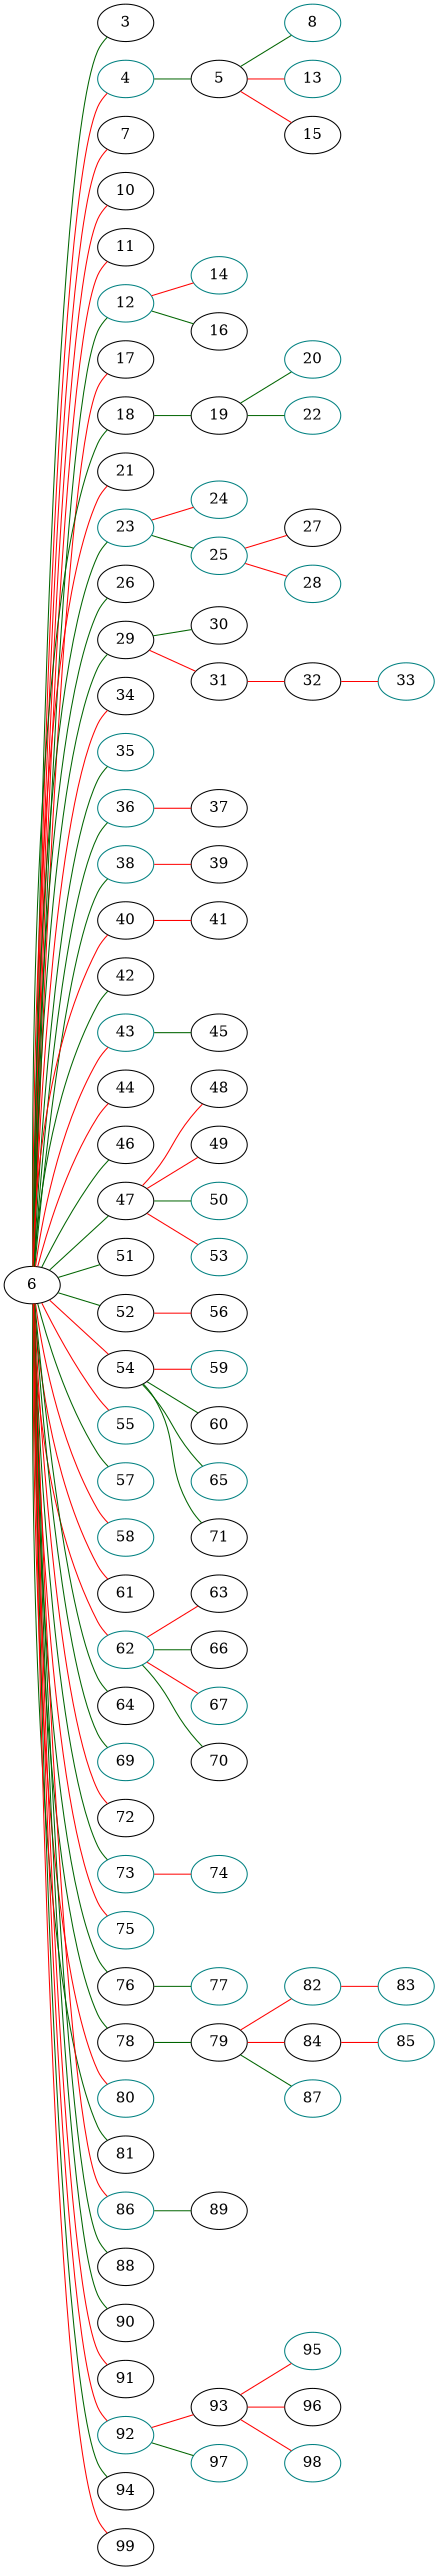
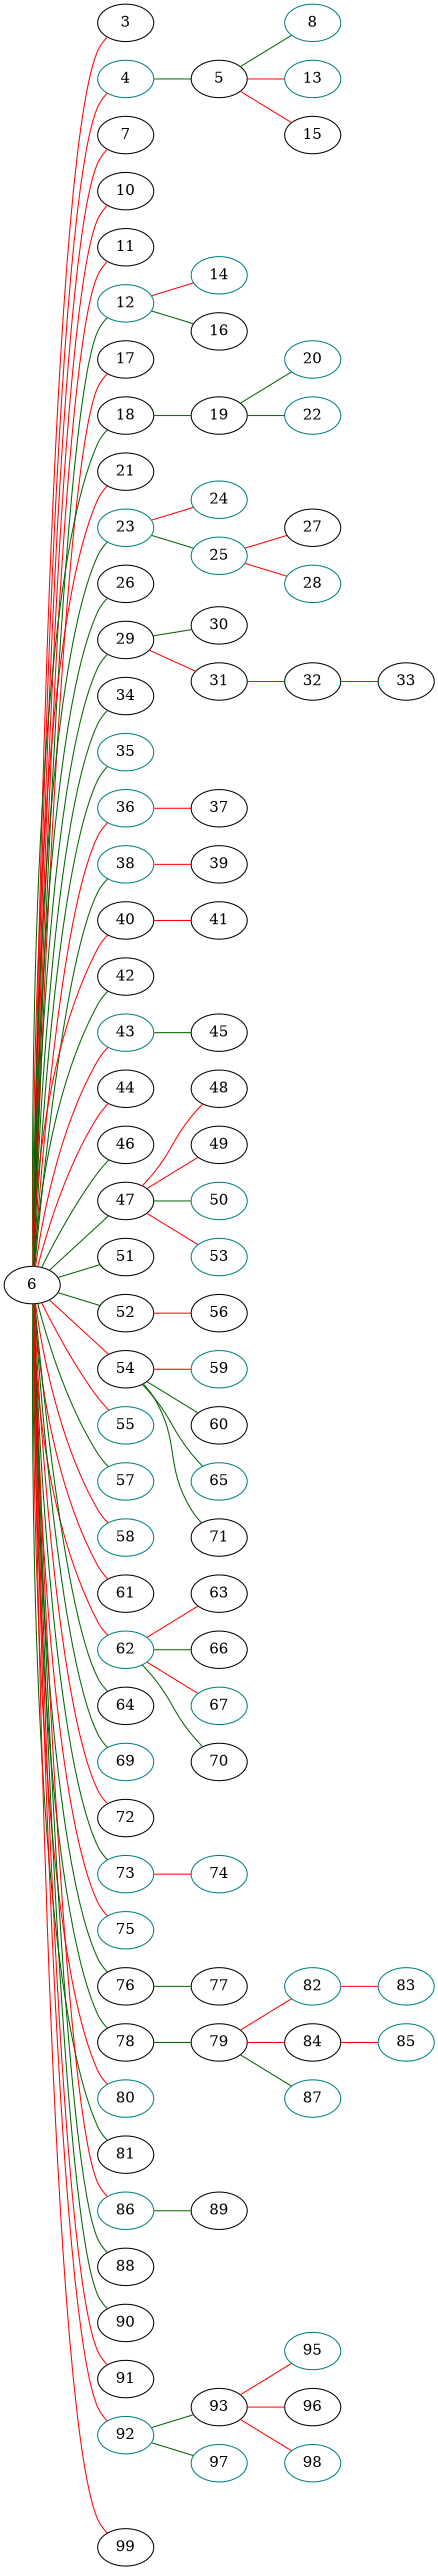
edge "3" -- "6": color darkgreen -> red
node "33": color teal -> black
edge "34" -- "6": color red -> darkgreen
edge "36" -- "6": color darkgreen -> red
node "77": color teal -> black
edge "93" -- "92": color red -> darkgreen
node "94": removed
